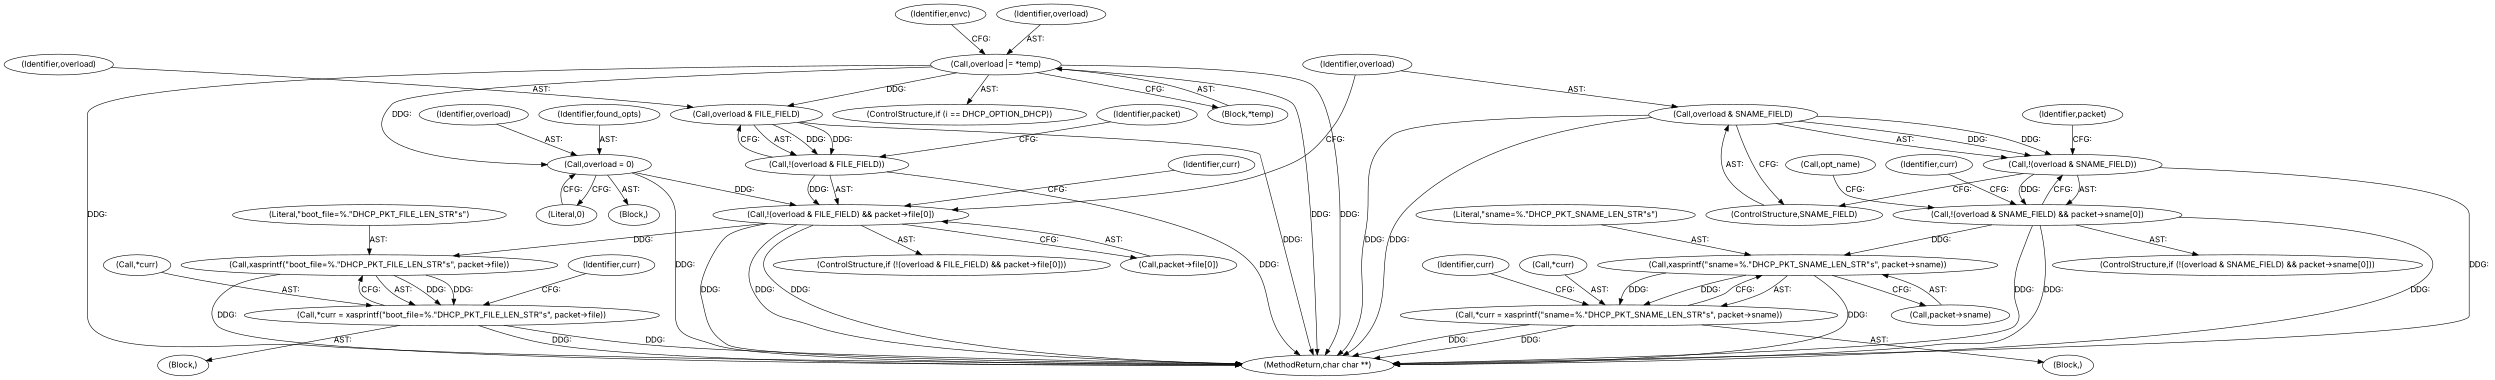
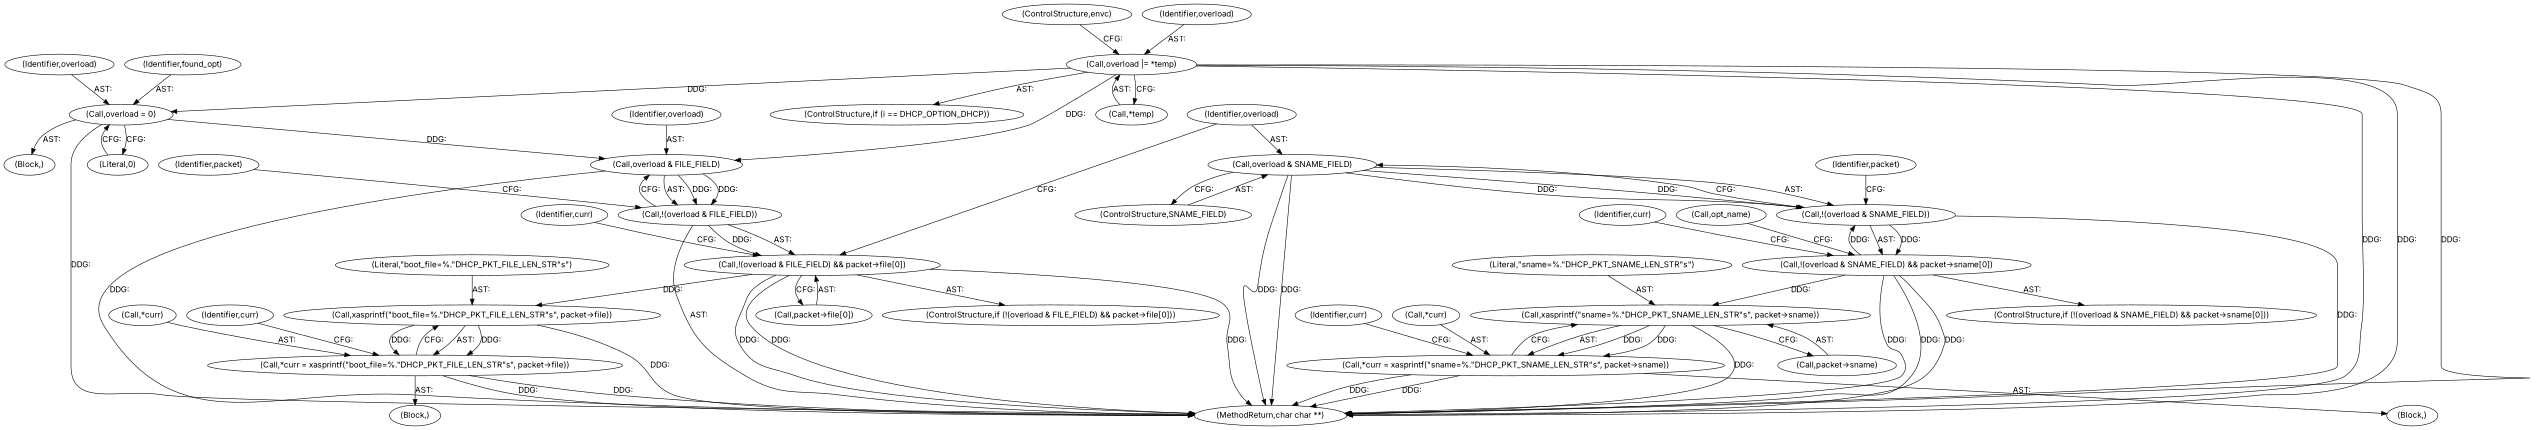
node "(Identifier,envc)": label "(Identifier,envc)" -> "(ControlStructure,envc)"
node "(Identifier,found_opts)": label "(Identifier,found_opts)" -> "(Identifier,found_opt)"
node "(Block,*temp)": label "(Block,*temp)" -> "(Call,*temp)"
edge "(Call,overload = 0)" -> "(Call,!(overload & FILE_FIELD) && packet->file[0])": now "(Call,overload = 0)" -> "(Call,overload & FILE_FIELD)"
edge "(Call,!(overload & SNAME_FIELD))" -> "(ControlStructure,SNAME_FIELD)": now "(Call,!(overload & SNAME_FIELD))" -> "(Call,overload & SNAME_FIELD)"
edge "(Call,!(overload & SNAME_FIELD) && packet->sname[0])" -> "(Call,!(overload & SNAME_FIELD))": label "CFG: " -> "DDG: "
edge "(Call,!(overload & FILE_FIELD))" -> "(MethodReturn,char char **)": label "DDG: " -> "AST: "
